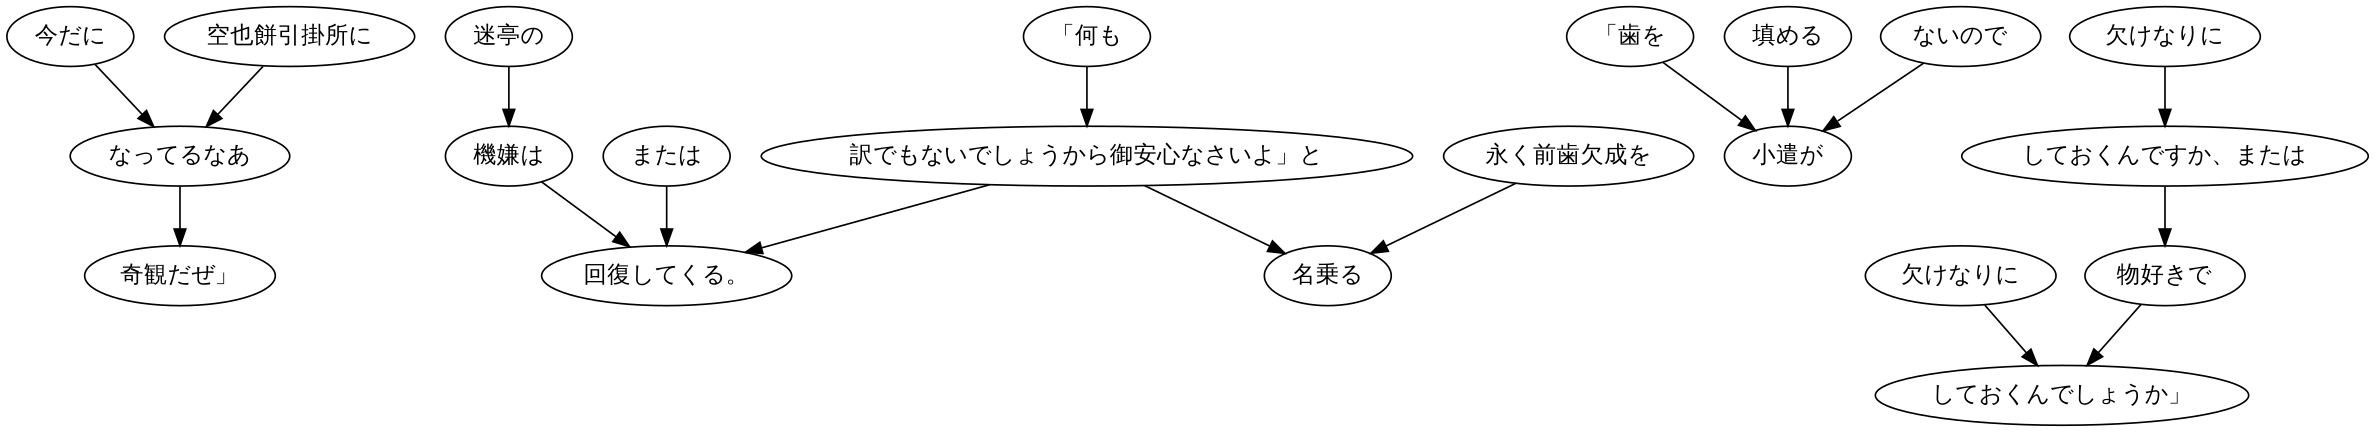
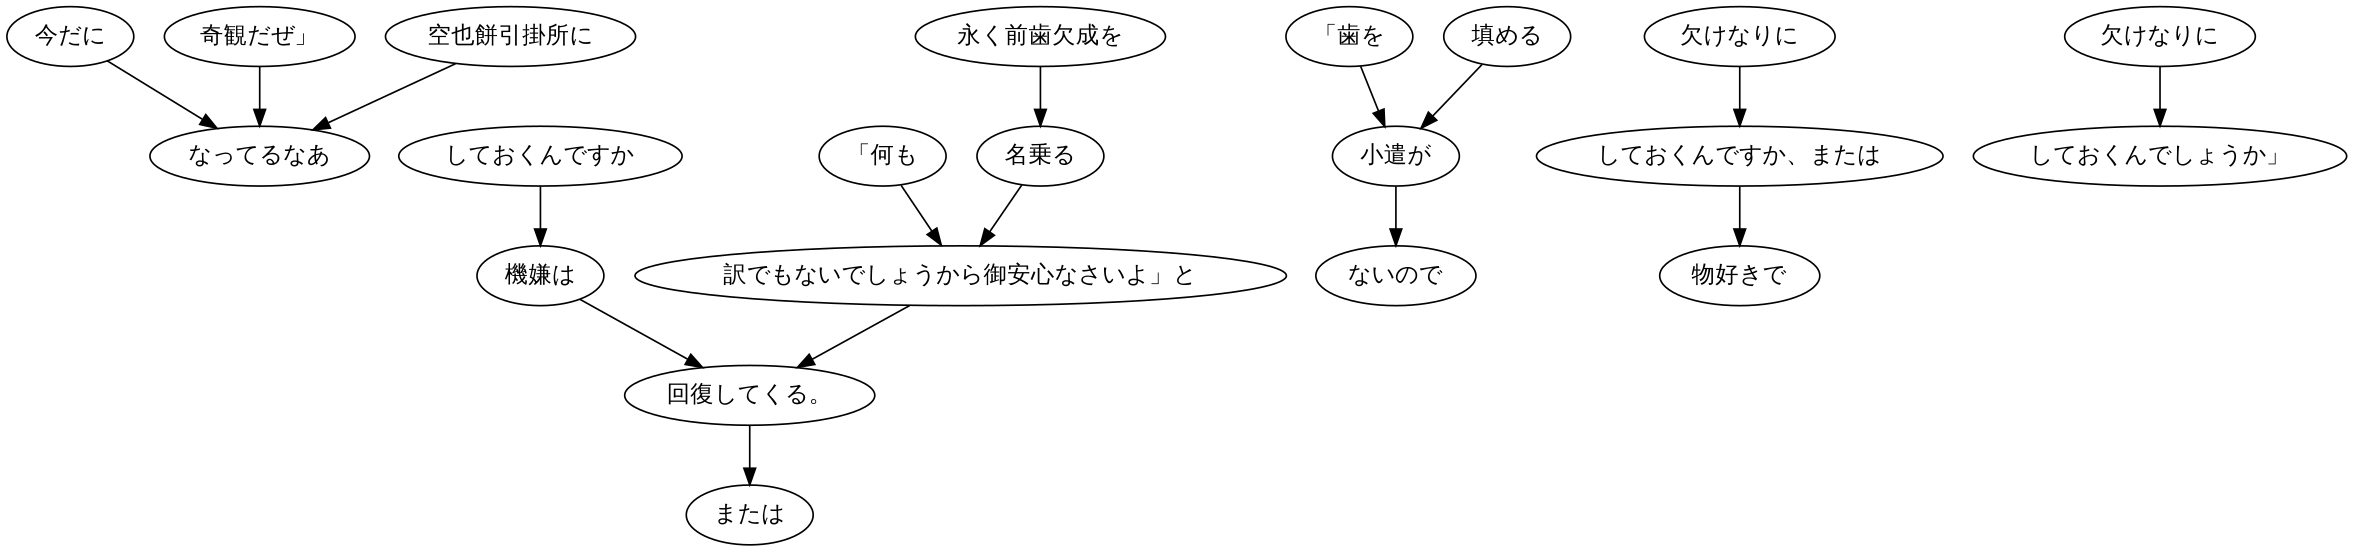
node "迷亭の": label "迷亭の" -> "しておくんですか"
edge "ないので" -> "小遣が": reversed
edge "なってるなあ" -> "奇観だぜ」": reversed
edge "または" -> "回復してくる。": reversed
edge "訳でもないでしょうから御安心なさいよ」と" -> "名乗る": reversed
edge "物好きで" -> "しておくんでしょうか」": removed
